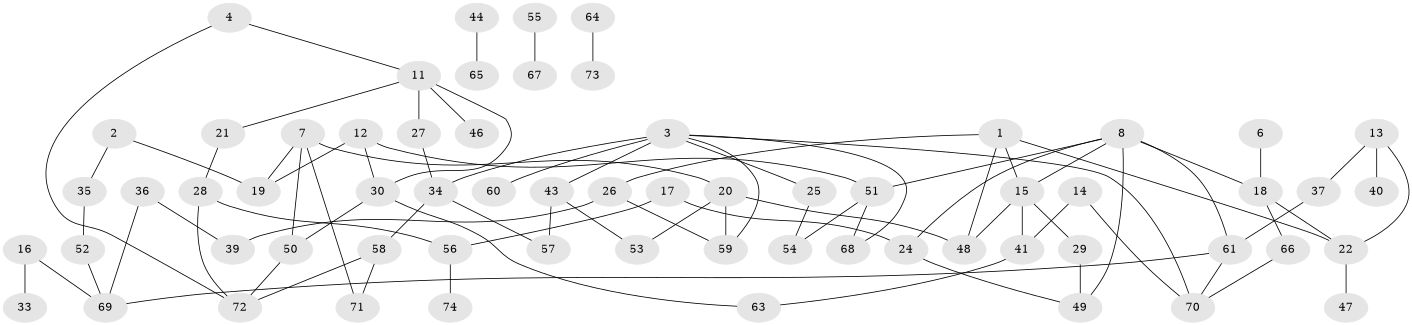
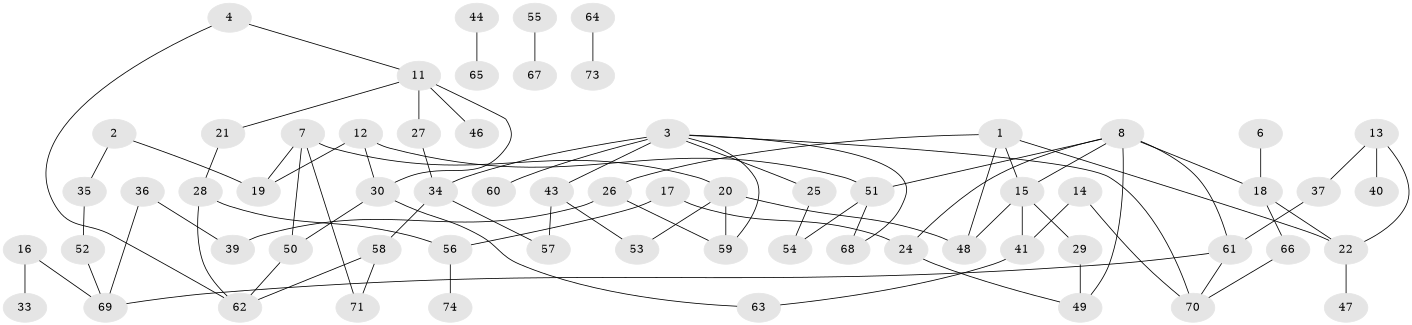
node "72": label "72" -> "62"
